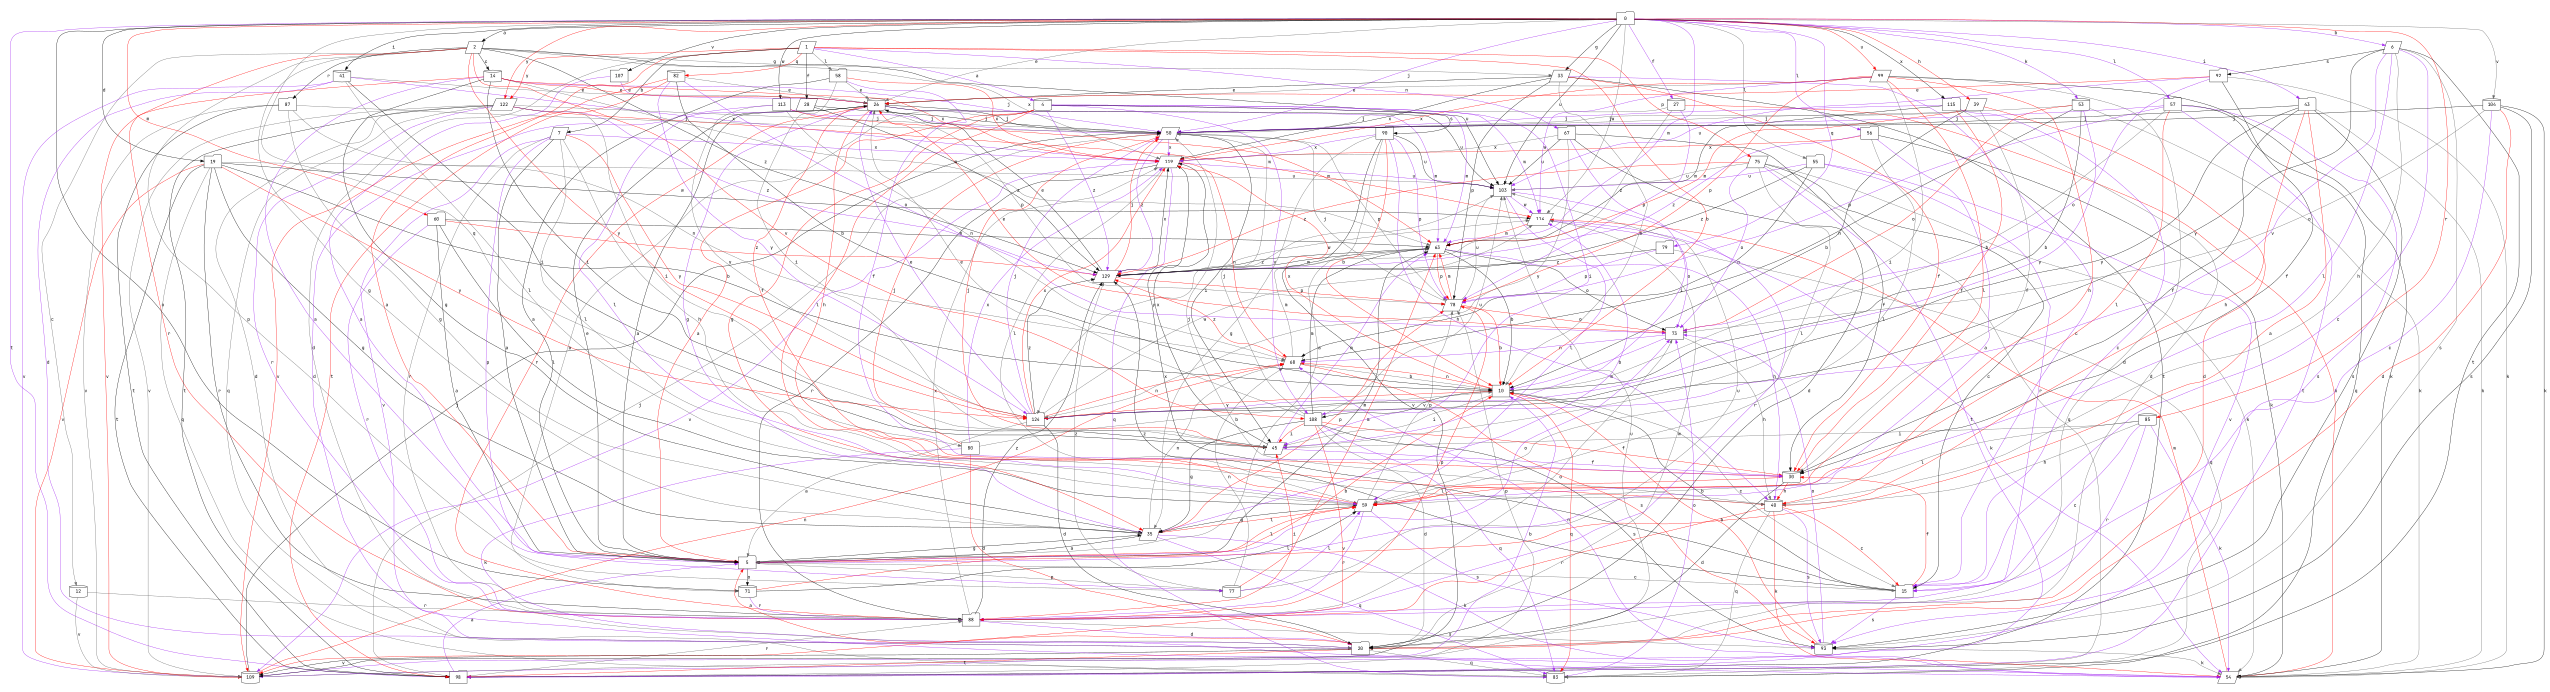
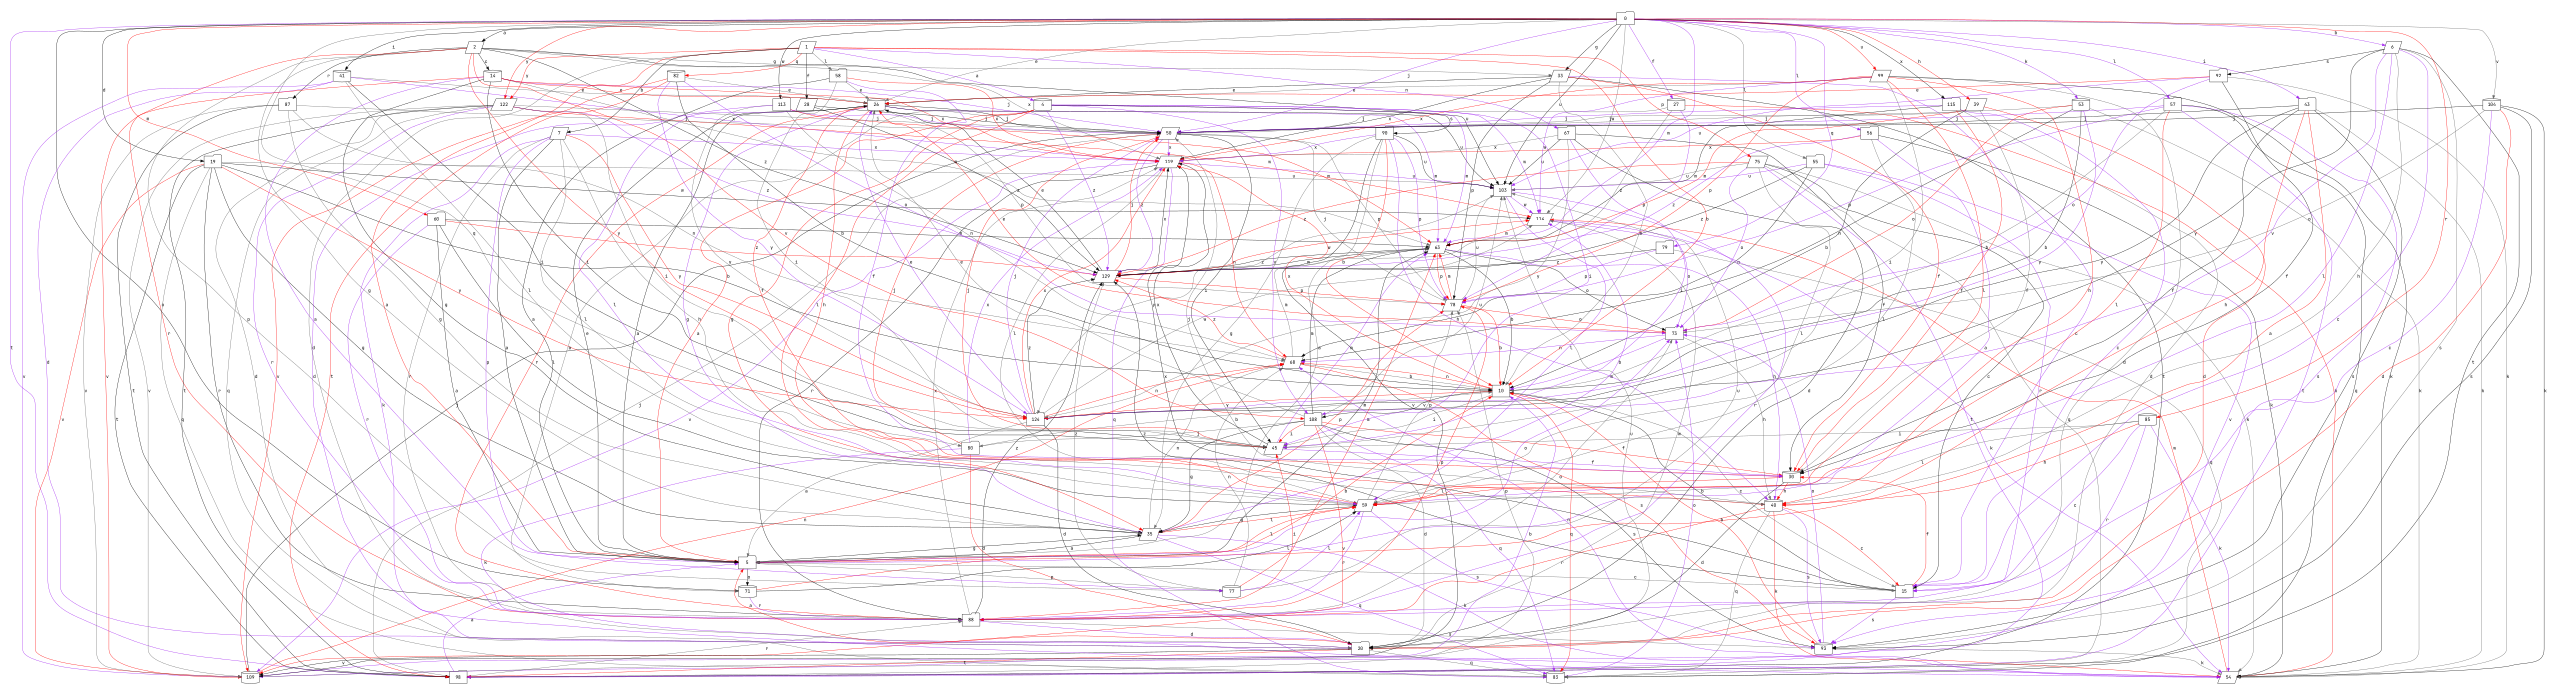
node "107": removed
edge "108" -> "50": now "108" -> "80"
edge "129" -> "114": color gray40 -> red
edge "7" -> "54": label "v" -> "k"
edge "85" -> "40": color gray40 -> red
node "12": removed
